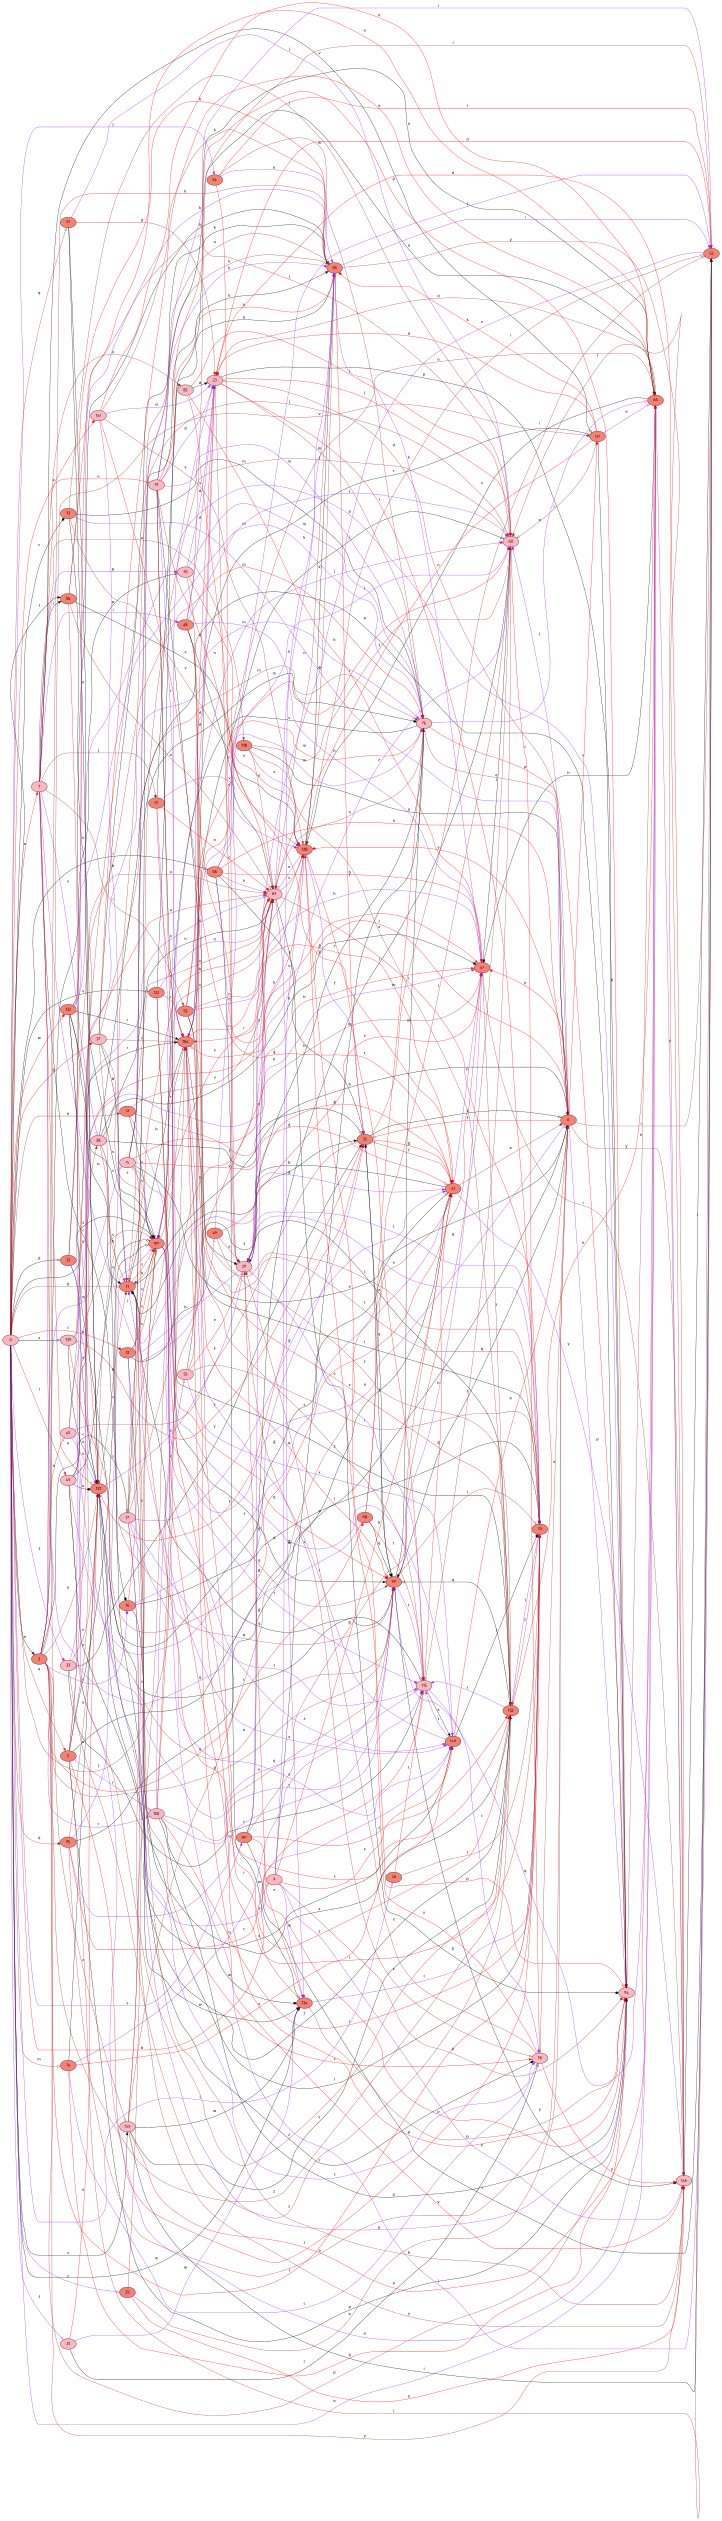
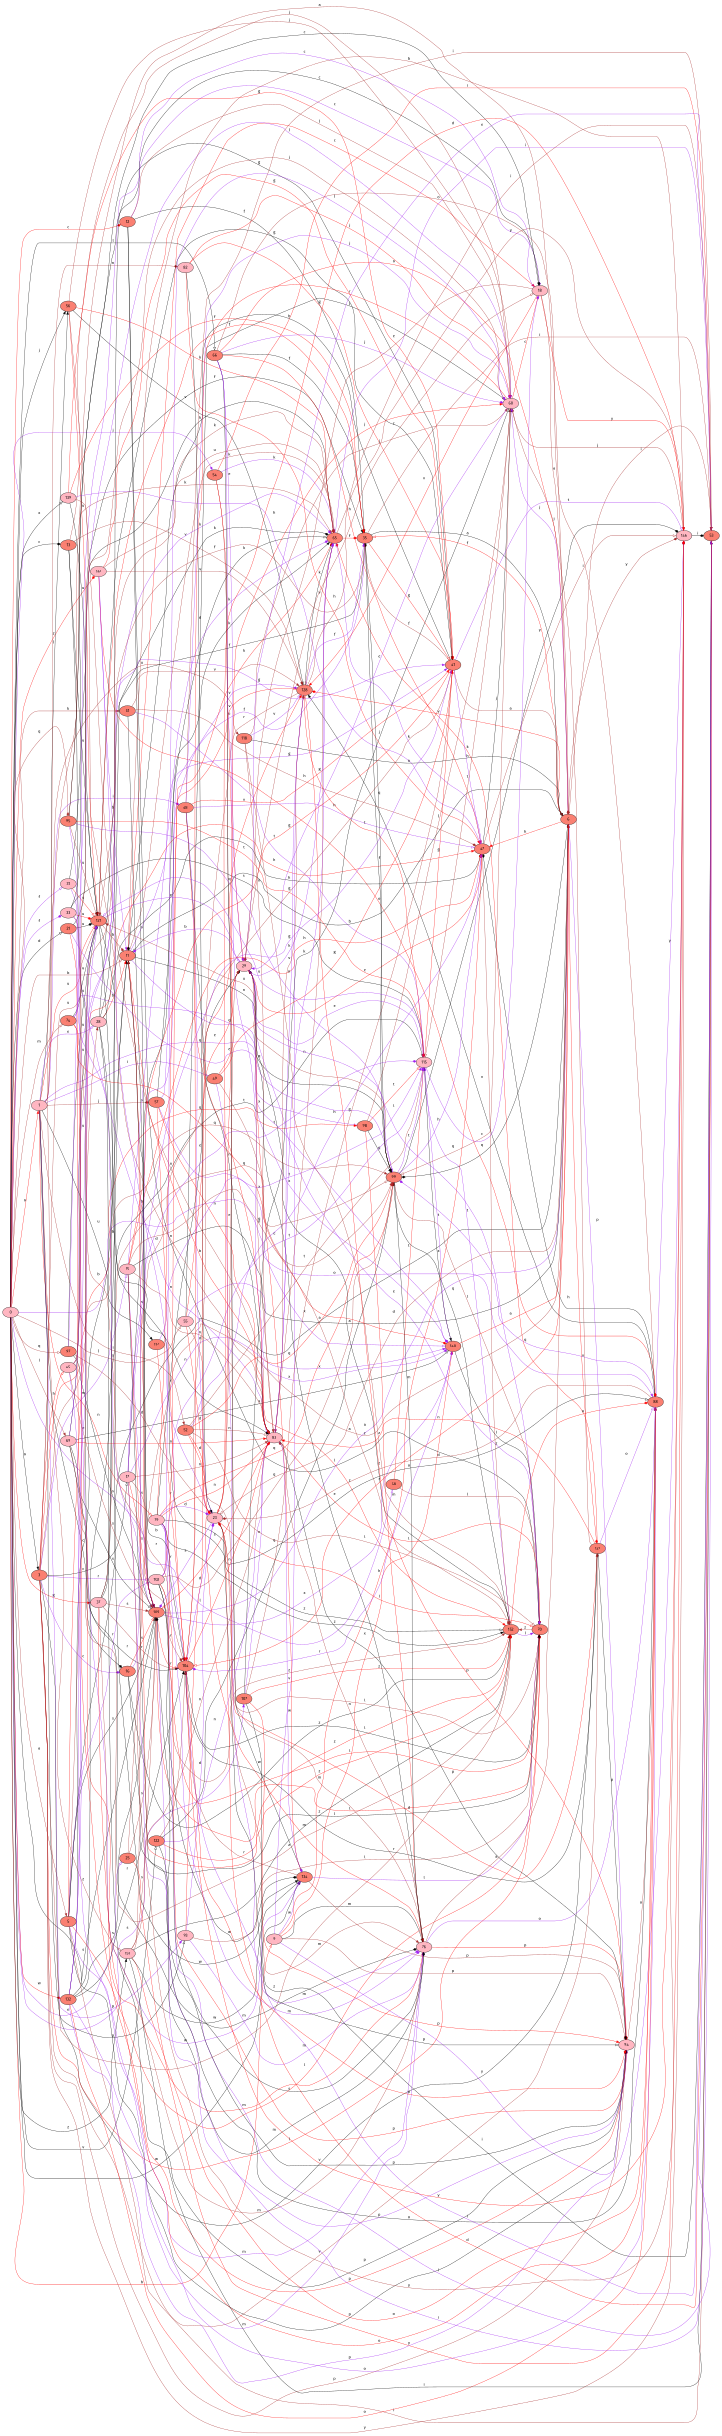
edge "13" -> "6": removed, label "a"
edge "41" -> "146": label "y" -> "t"
node "117": added
